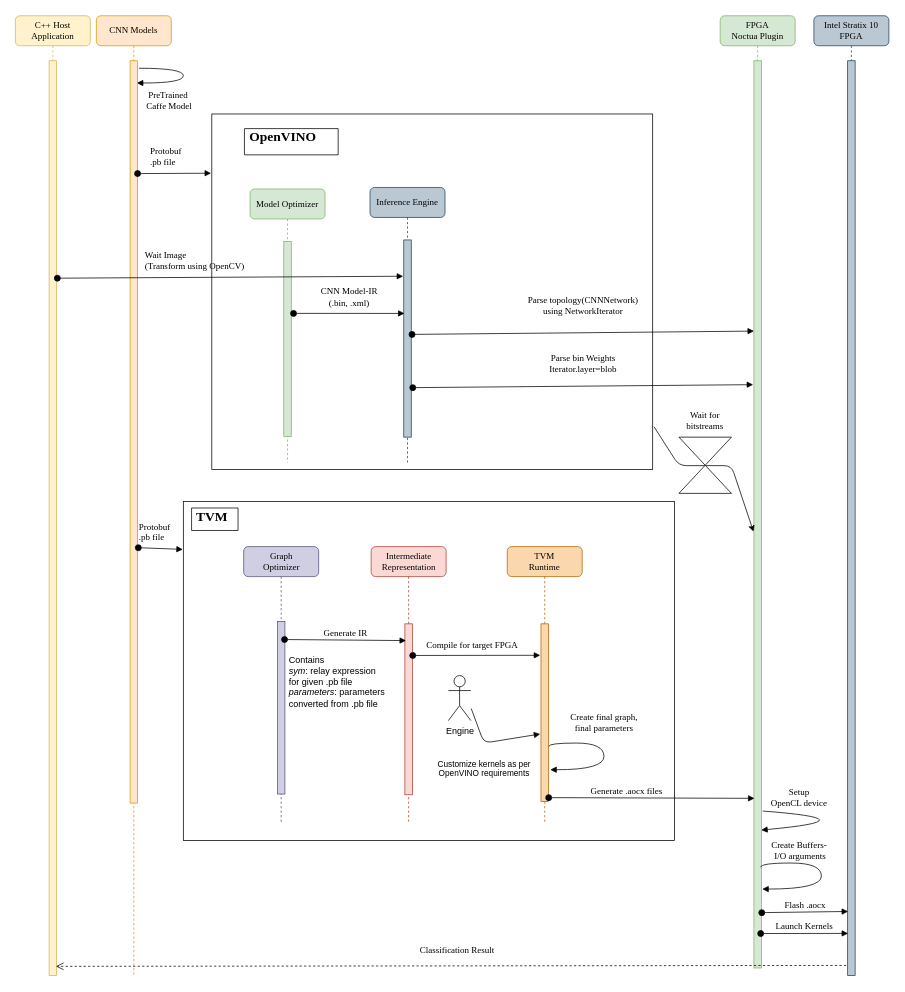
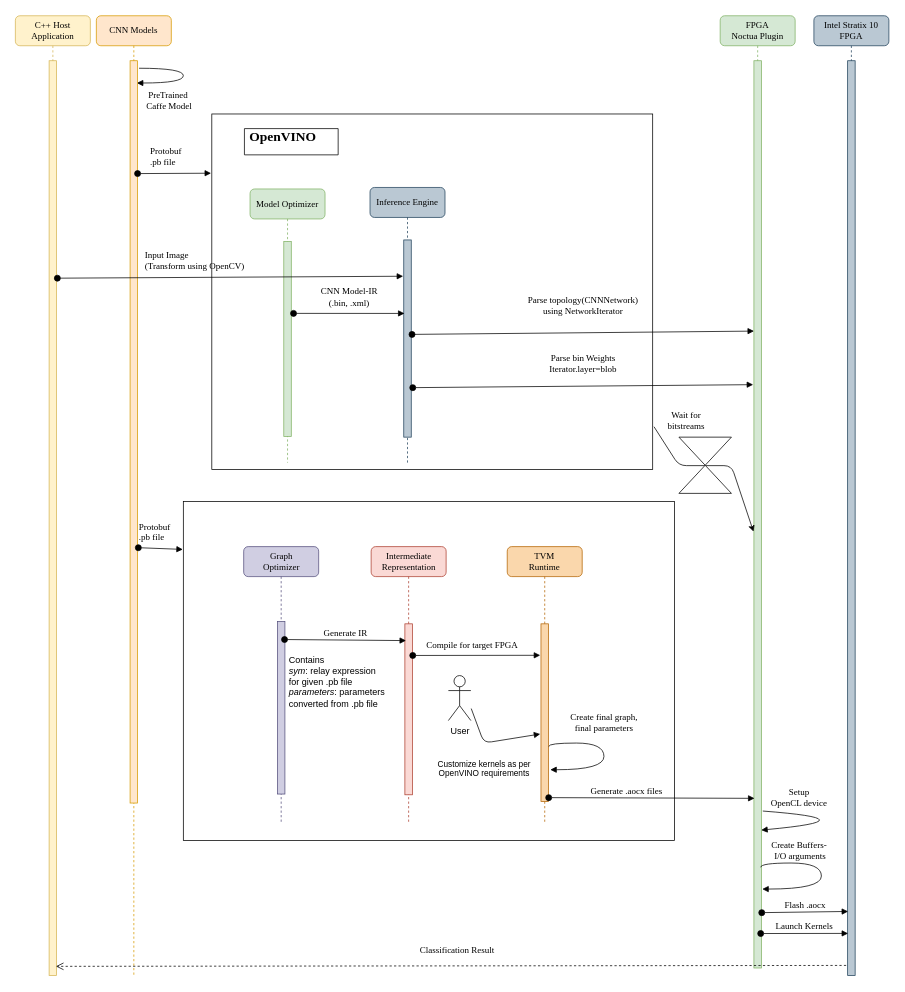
node "Wait Image (Transform using OpenCV)": label "Wait Image (Transform using OpenCV)" -> "Input Image (Transform using OpenCV)"
node "Wait for bitstreams": moved (705, 420) -> (687, 420)
node "TVM": removed
node "Engine": label "Engine" -> "User"
